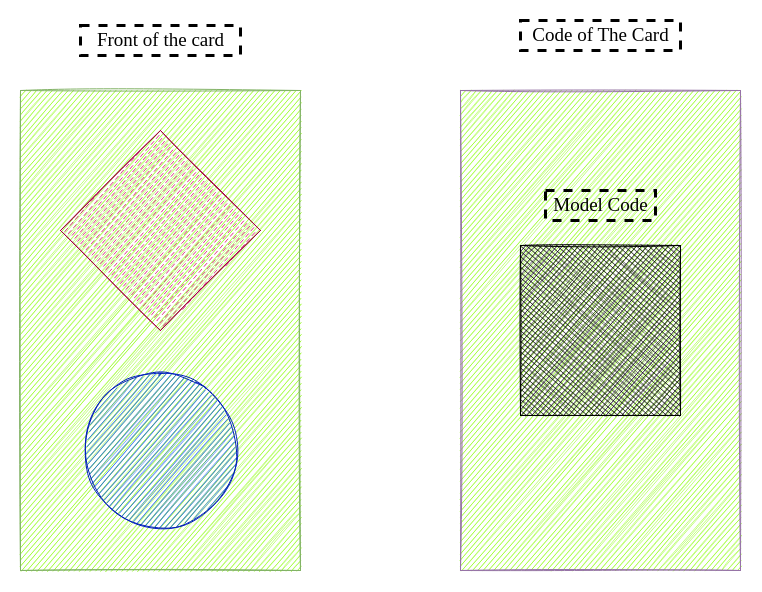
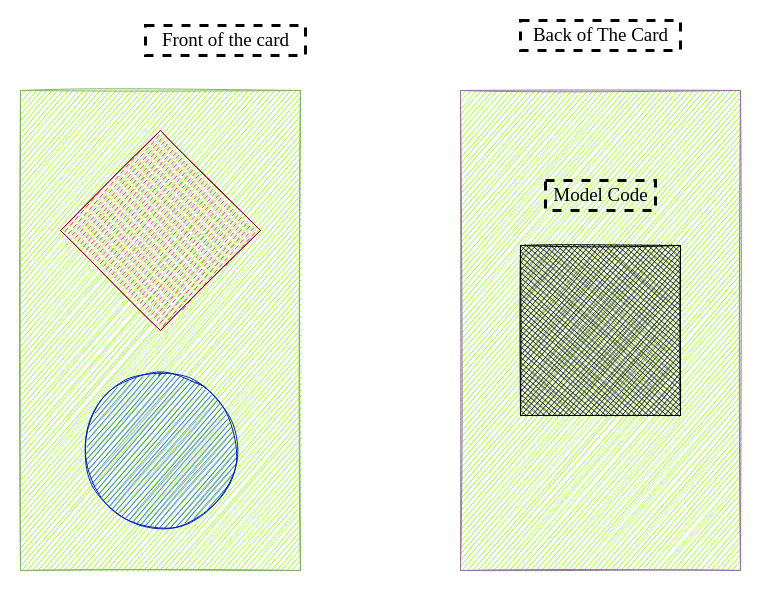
node "Code of The Card": label "Code of The Card" -> "Back of The Card"
node "Front of the card": moved (161, 41) -> (226, 41)
node "Model Code": moved (601, 206) -> (601, 196)
